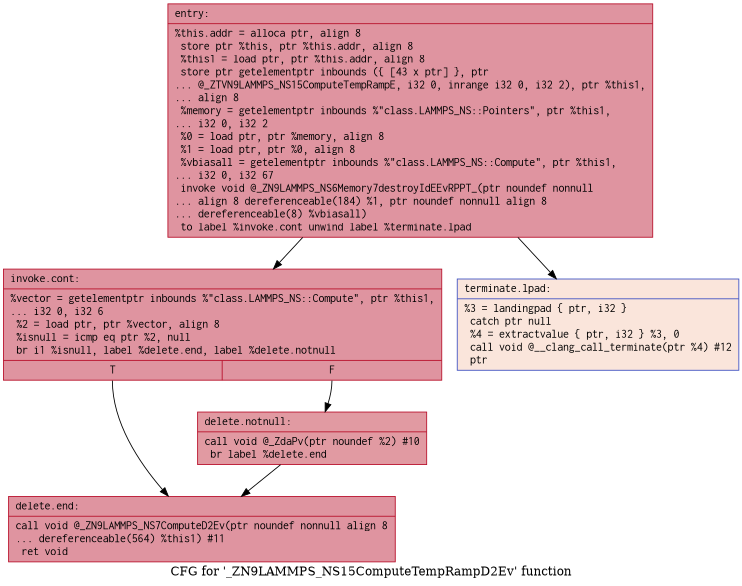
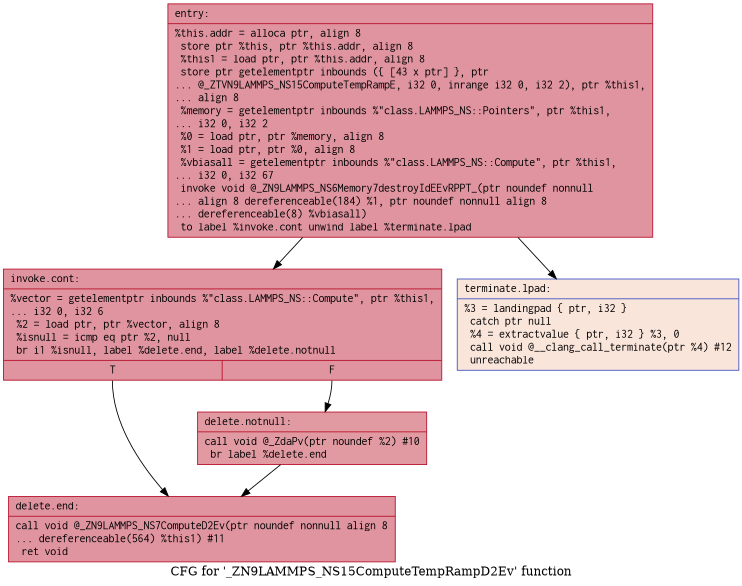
node "terminate.lpad:": text "ptr" -> "unreachable"
